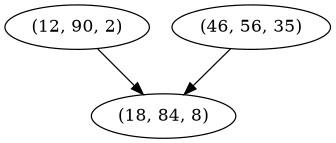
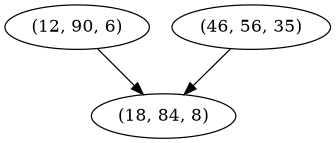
node "(12, 90, 2)": label "(12, 90, 2)" -> "(12, 90, 6)"
